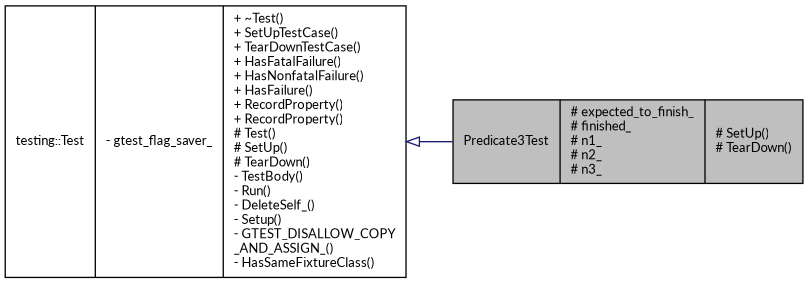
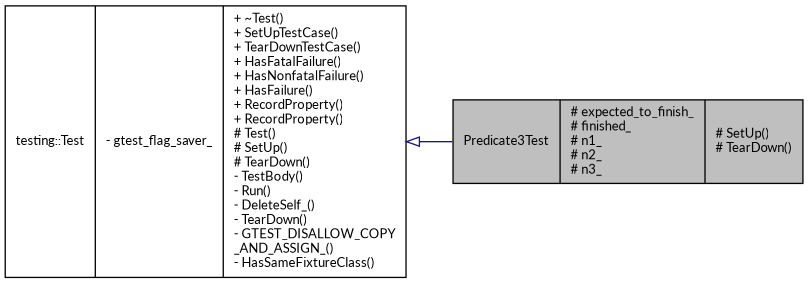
node "testing::Test": text "- Setup()" -> "- TearDown()"
